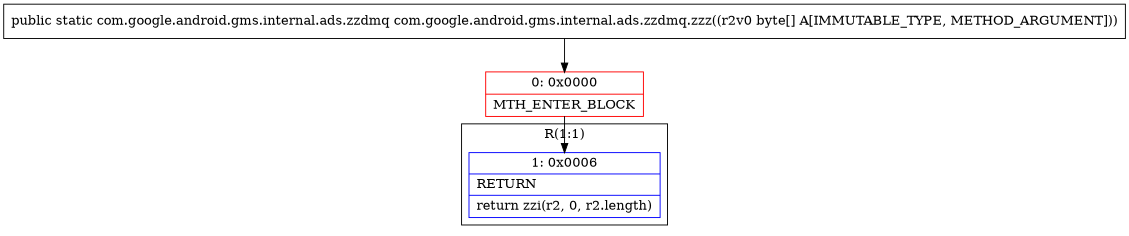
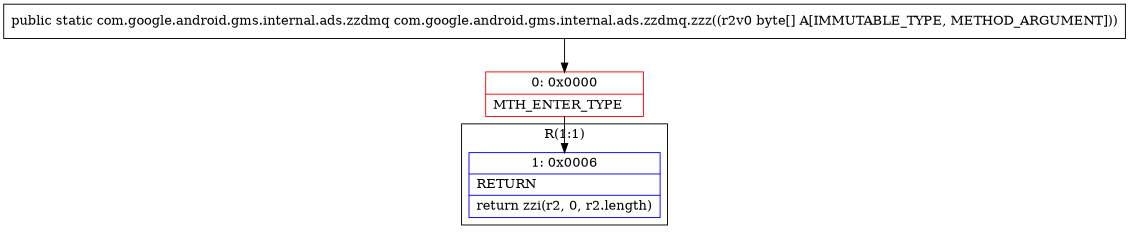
node "0: 0x0000": text "MTH_ENTER_BLOCK" -> "MTH_ENTER_TYPE"
